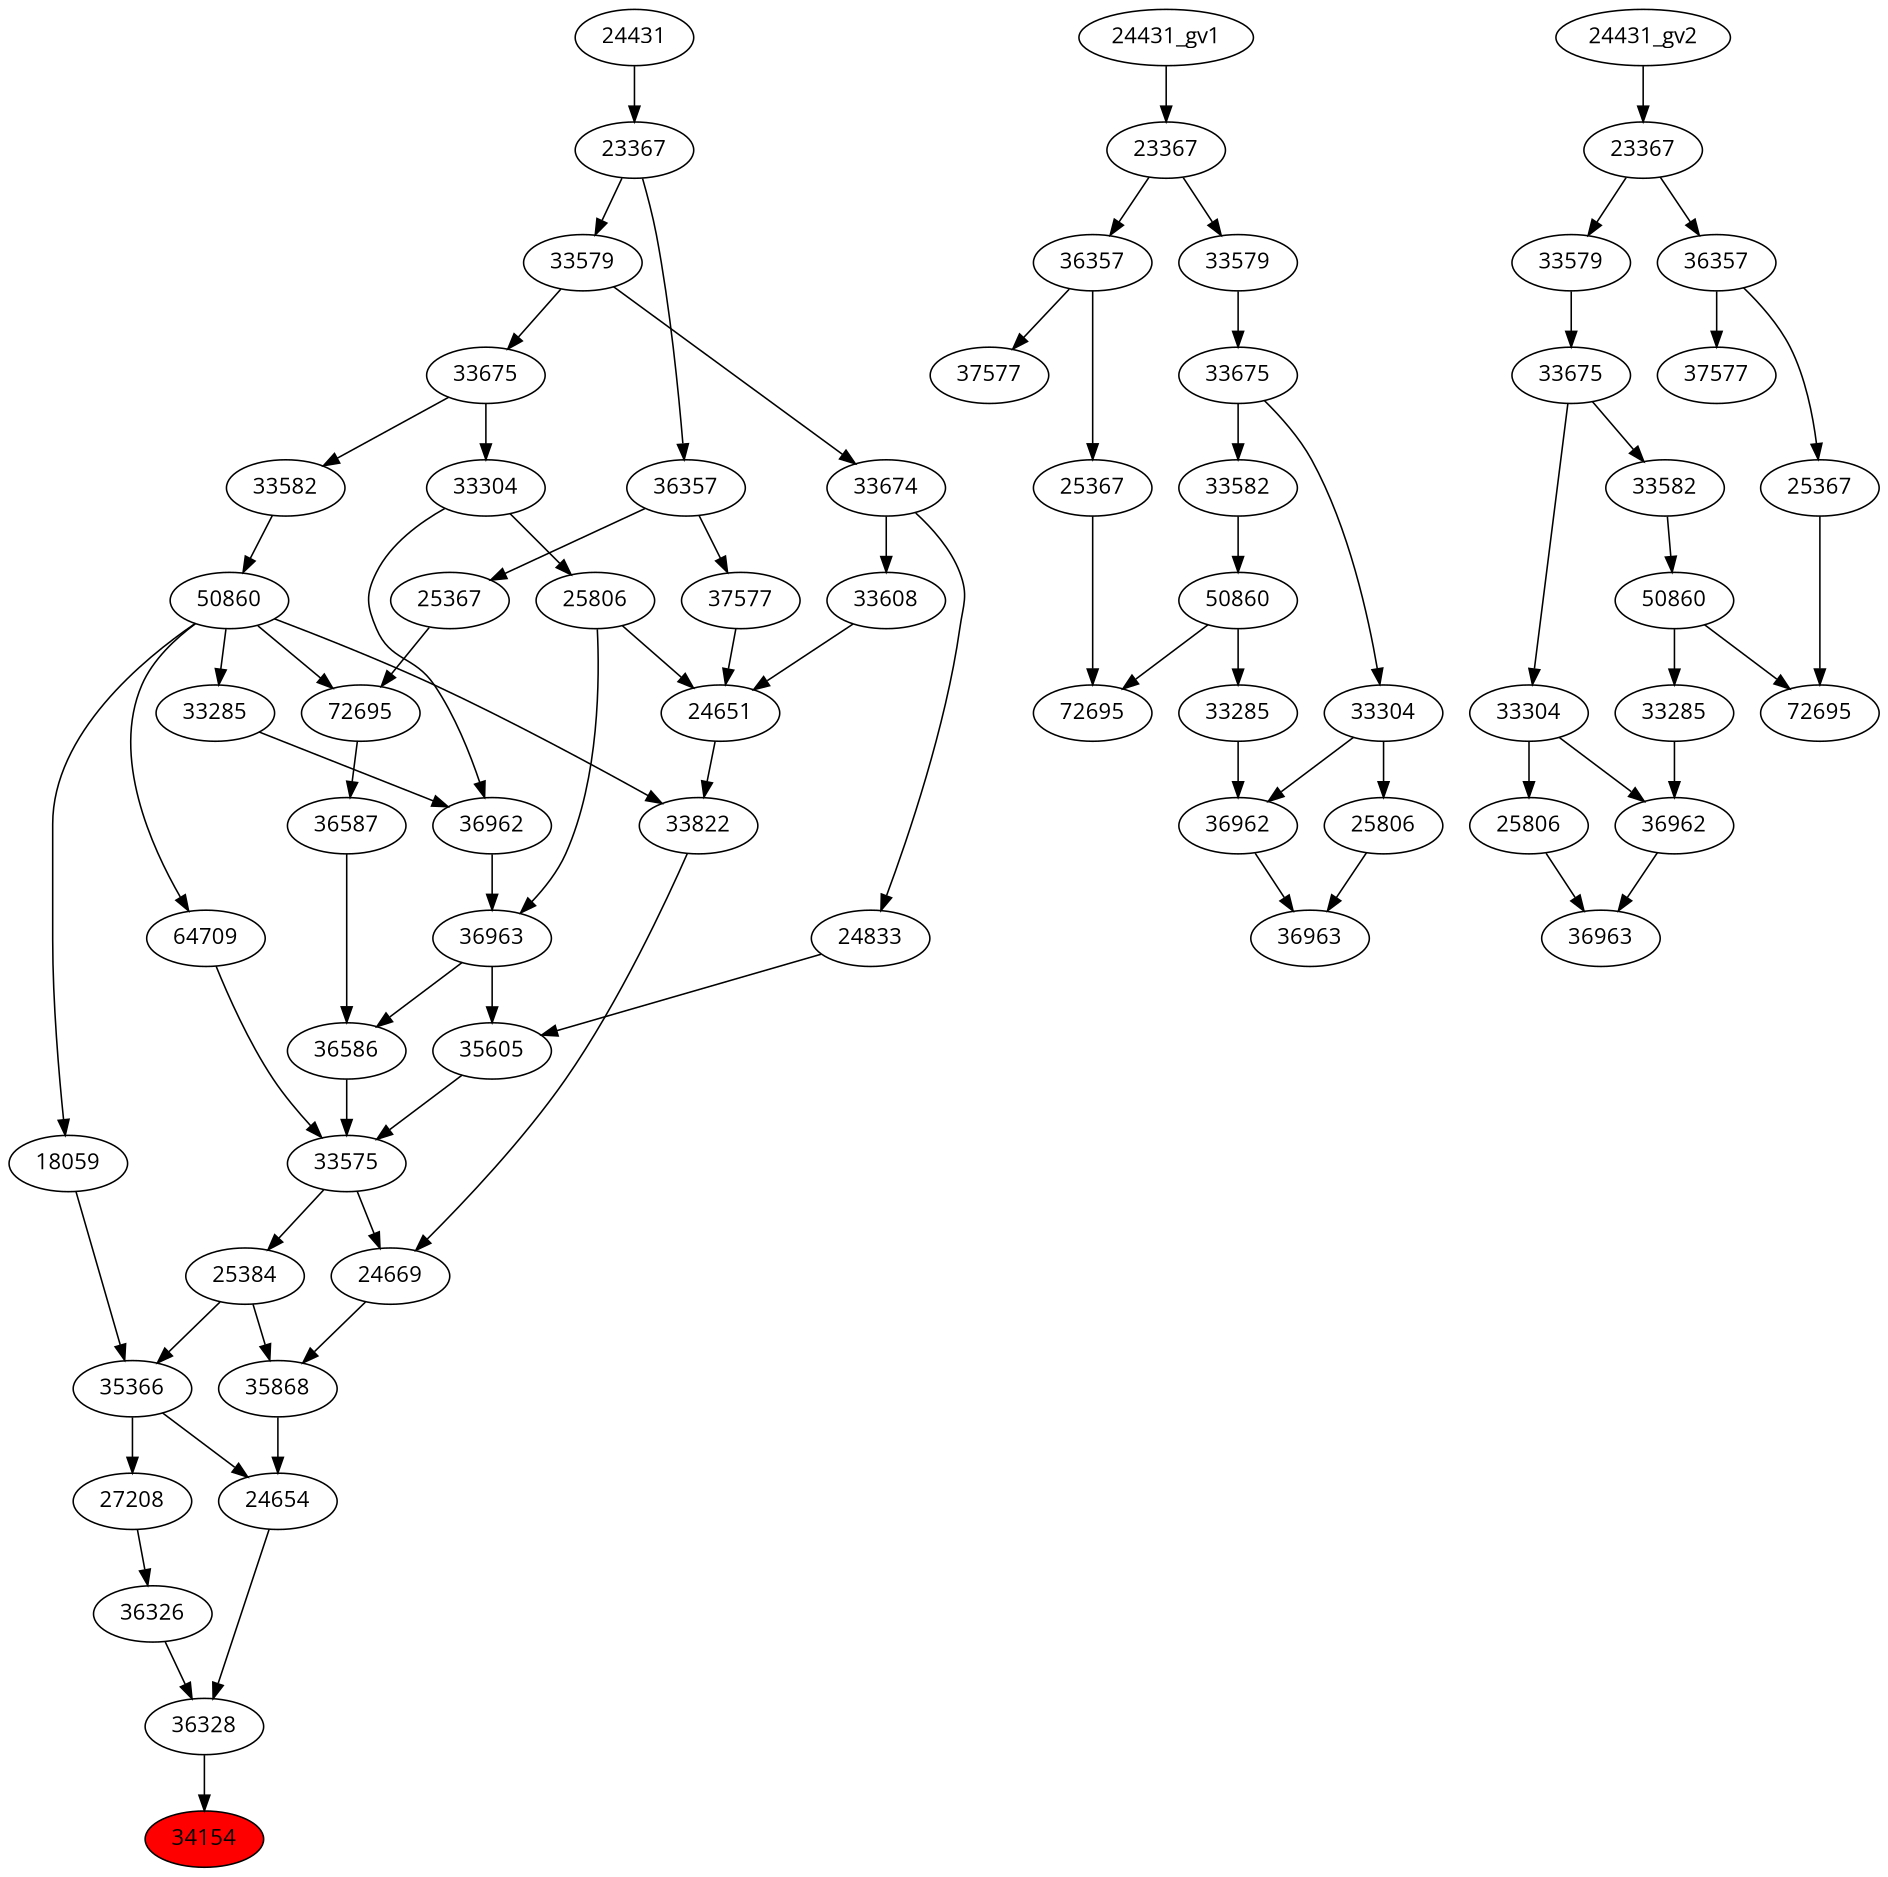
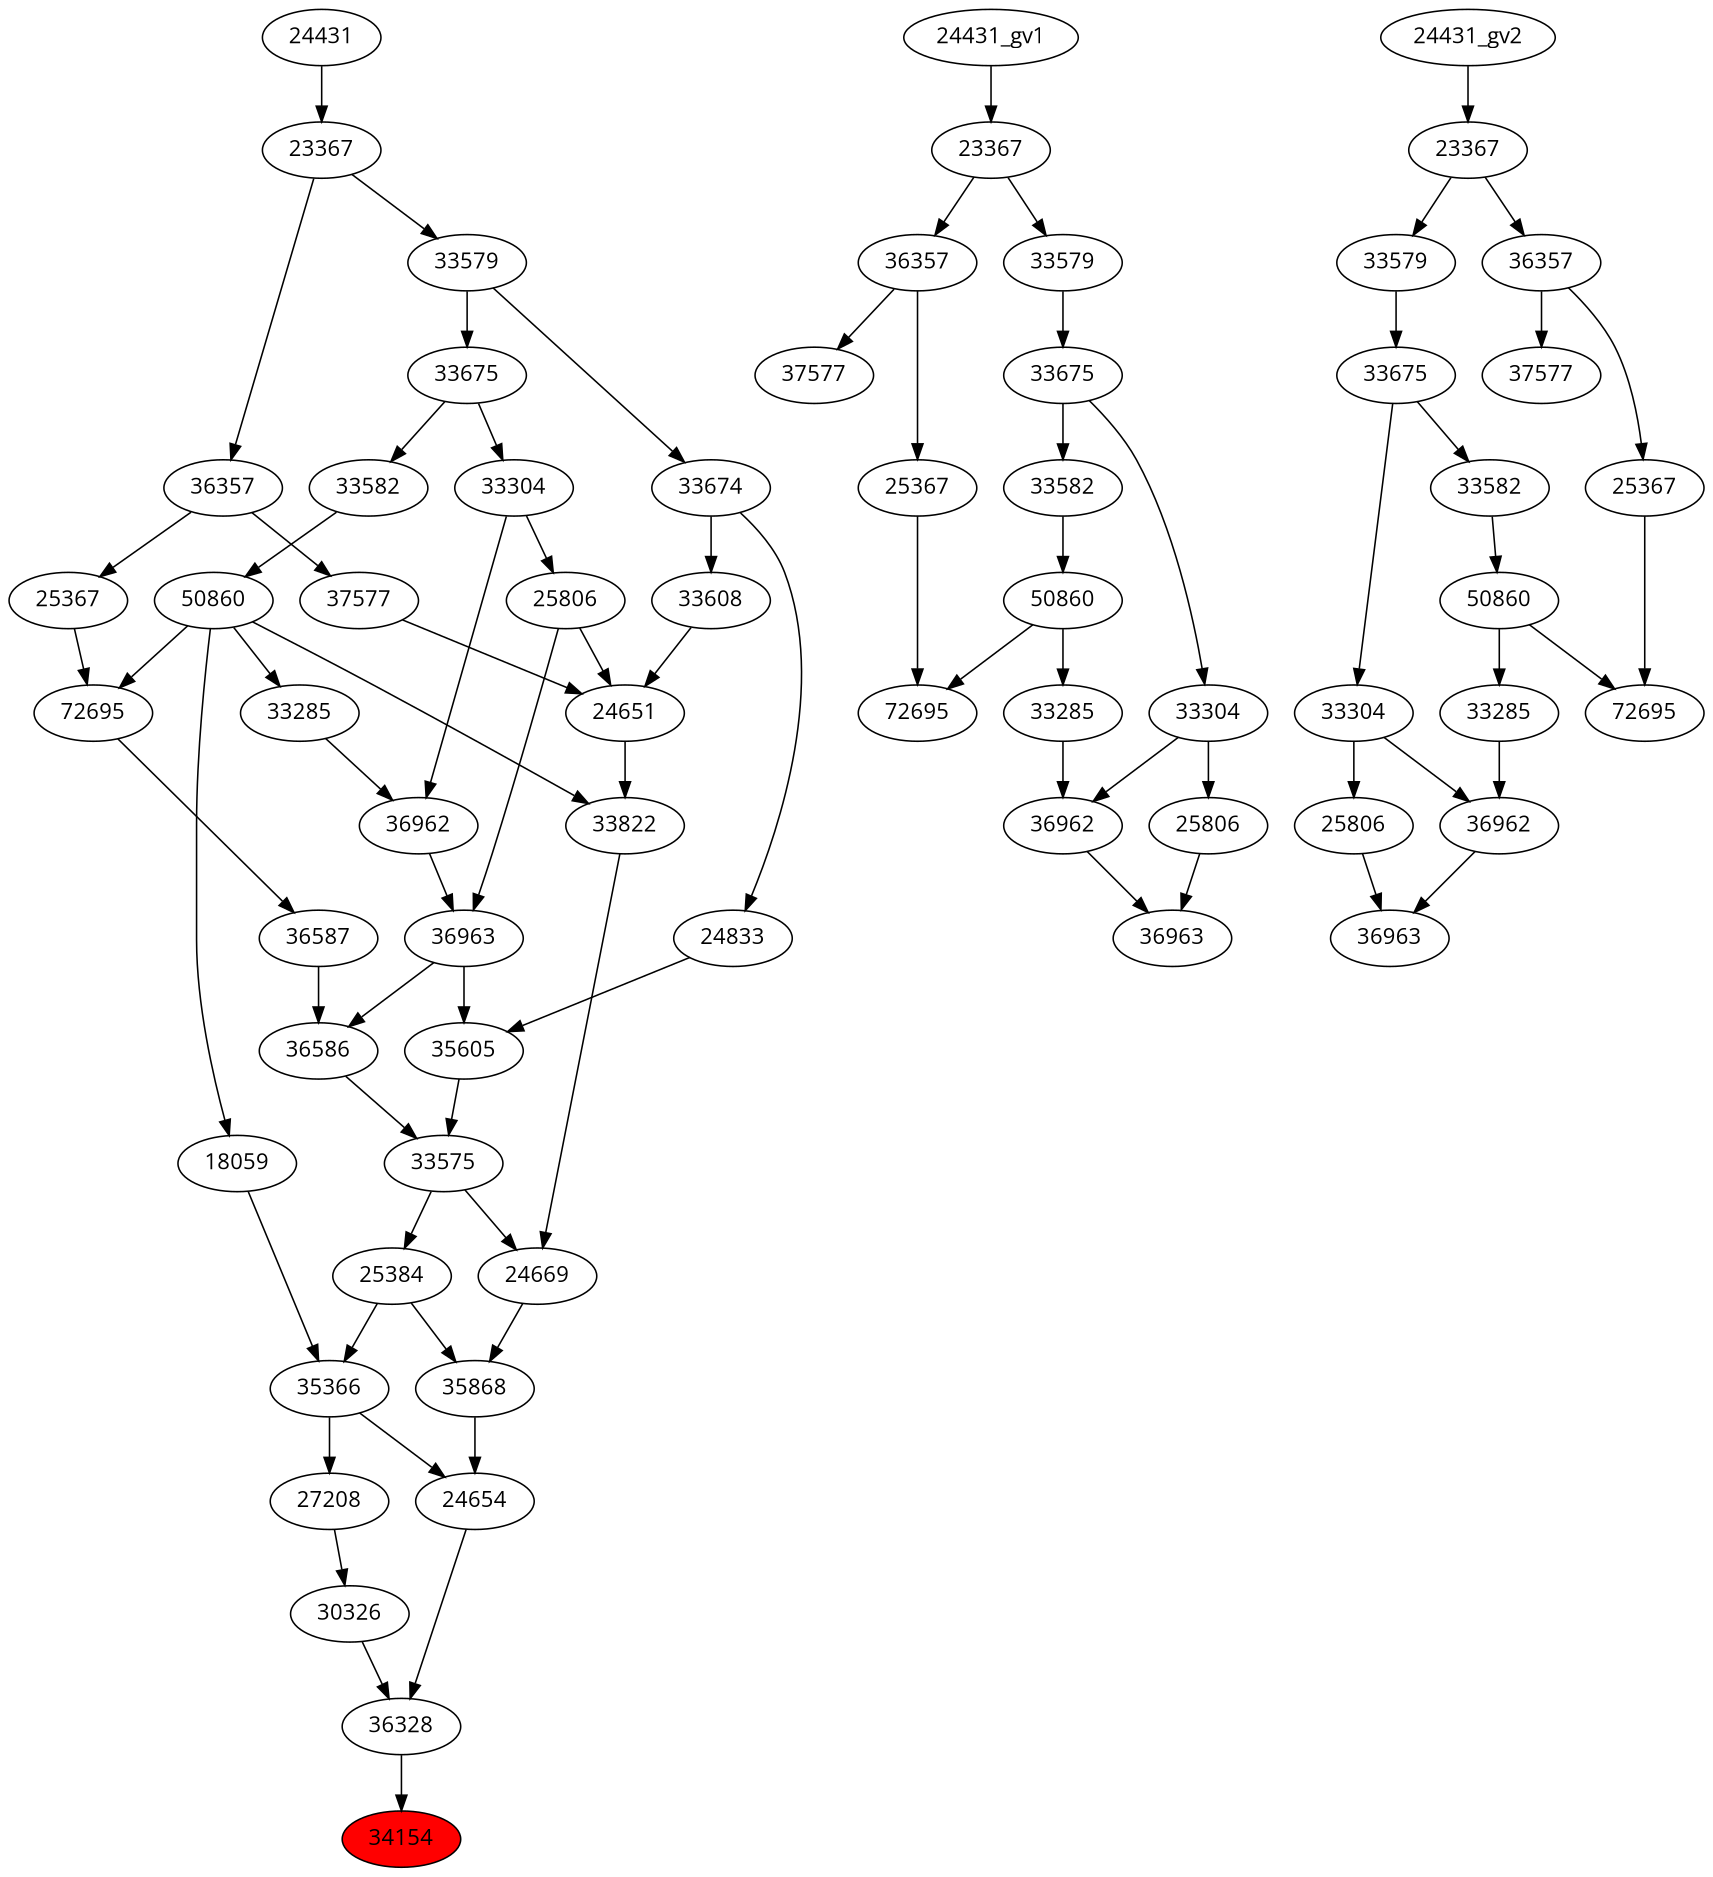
node "64709": removed
node "36326": label "36326" -> "30326"
